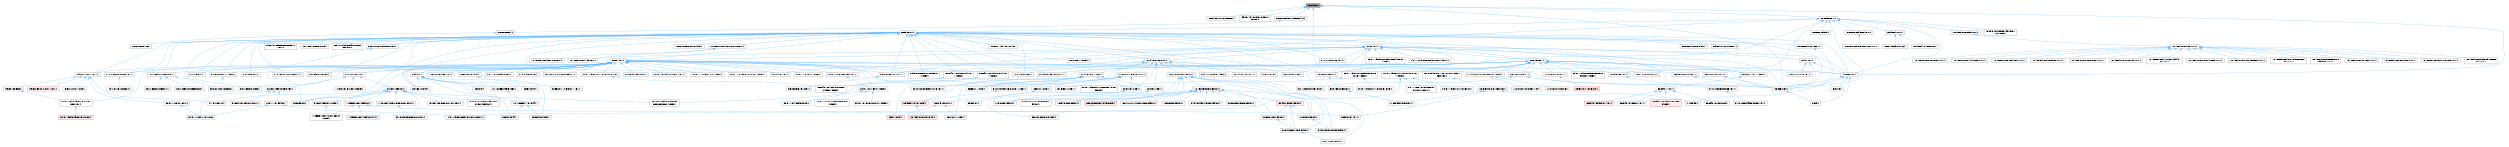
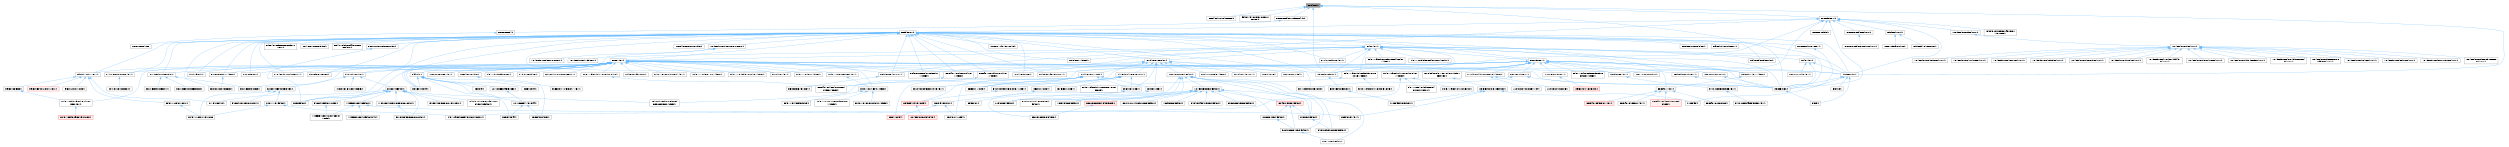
node "SFilterableObjectList.h": added
edge "SRigVMGraphPinUserDataName Space.h" -> "STreeView.h": now "STableTreeView.h" -> "STreeView.h"
